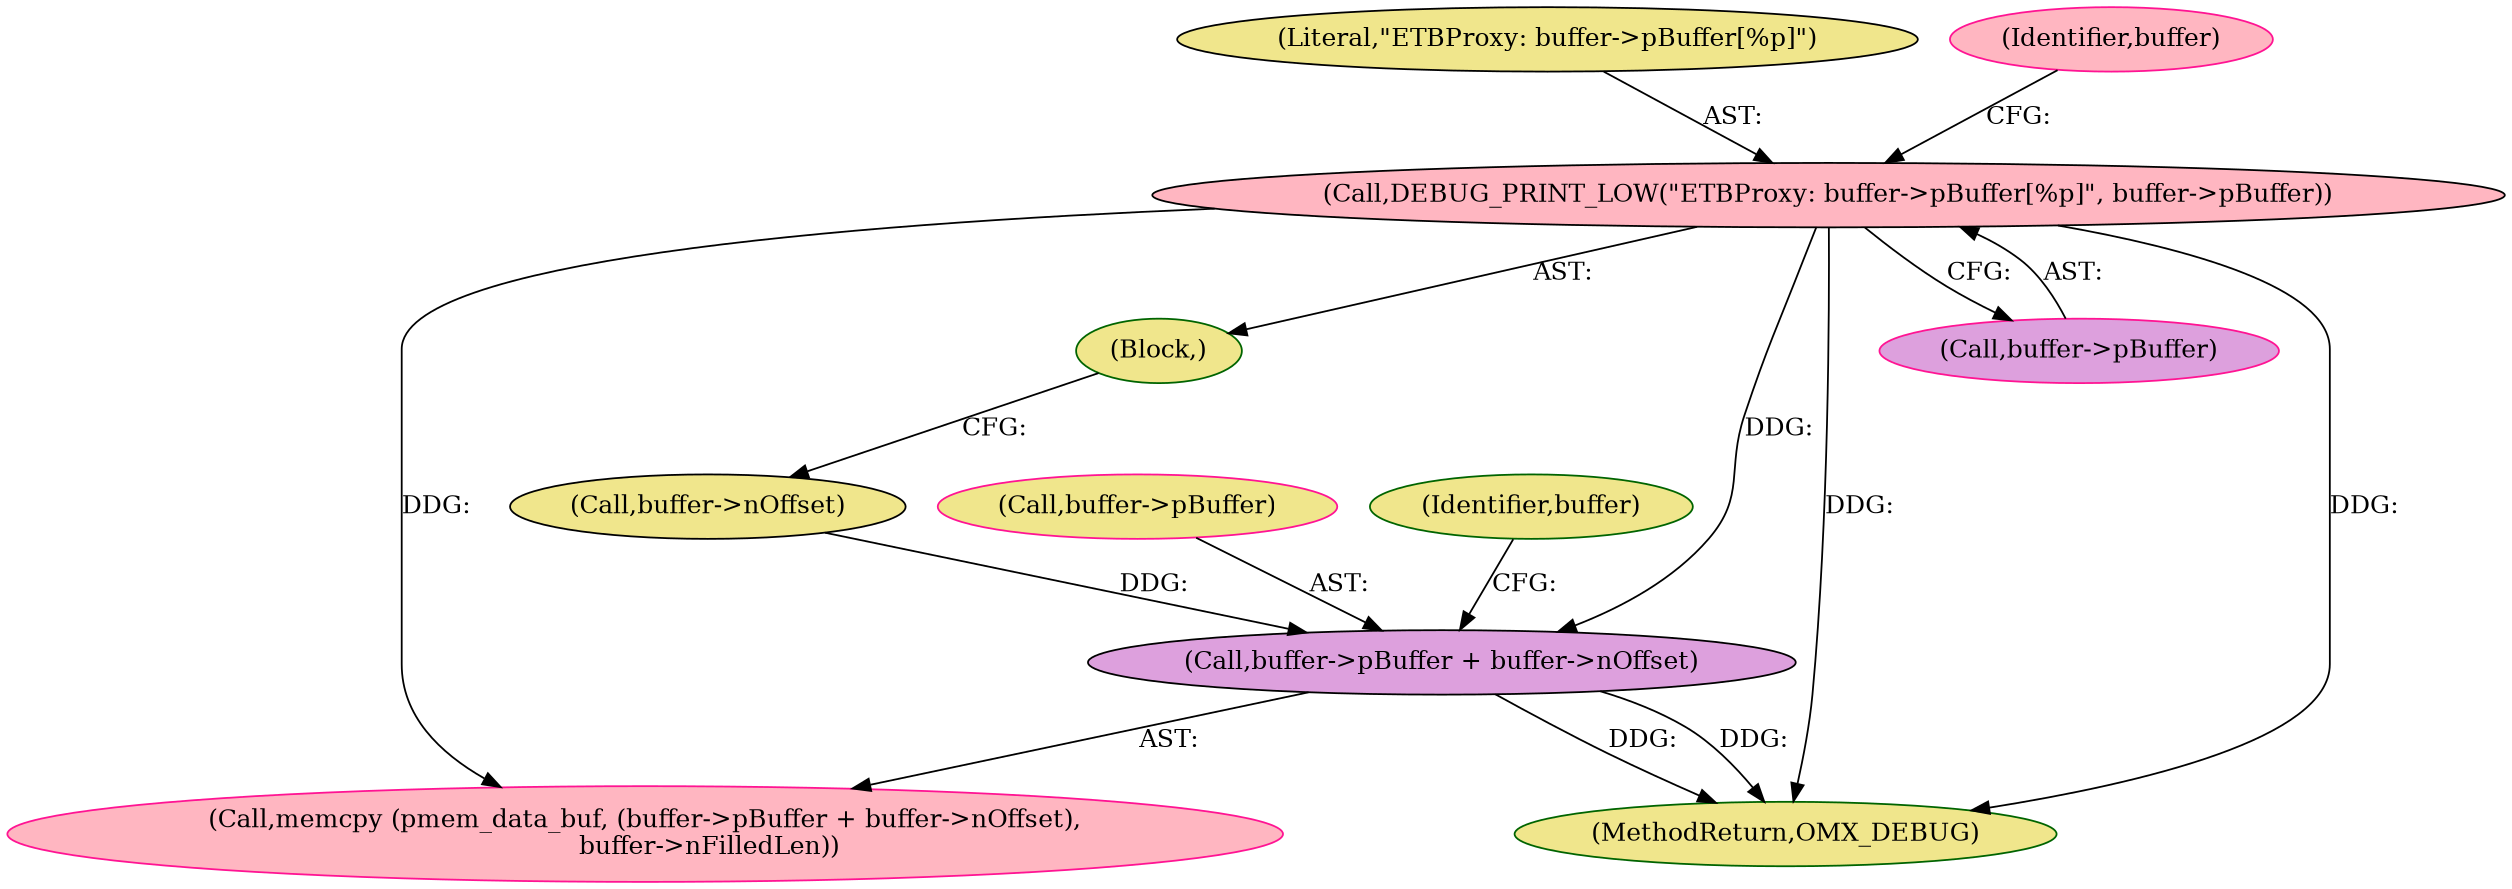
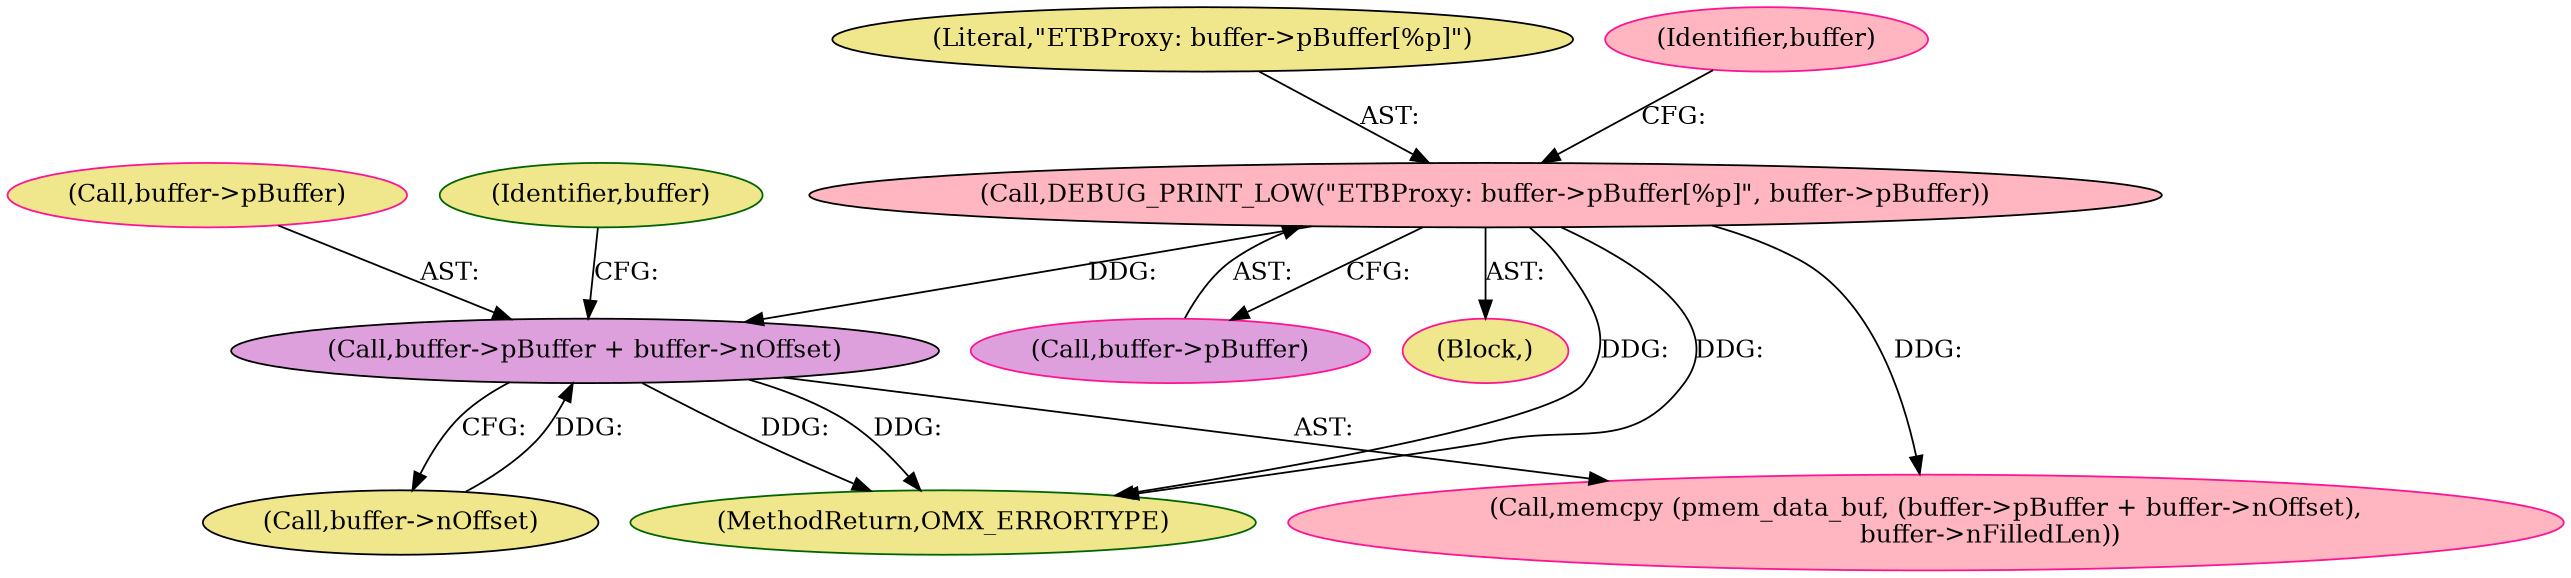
node "(Block,)": color darkgreen -> deeppink
edge "(Block,)" -> "(Call,buffer->nOffset)": now "(Call,buffer->pBuffer + buffer->nOffset)" -> "(Call,buffer->nOffset)"
node "(MethodReturn,OMX_DEBUG)": label "(MethodReturn,OMX_DEBUG)" -> "(MethodReturn,OMX_ERRORTYPE)"
